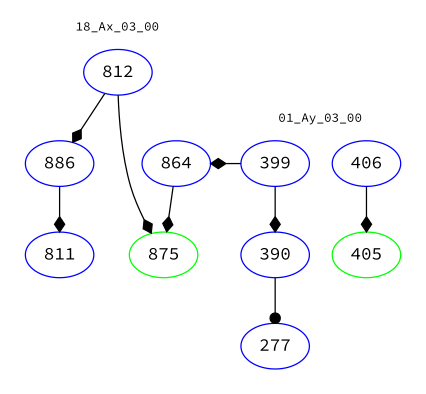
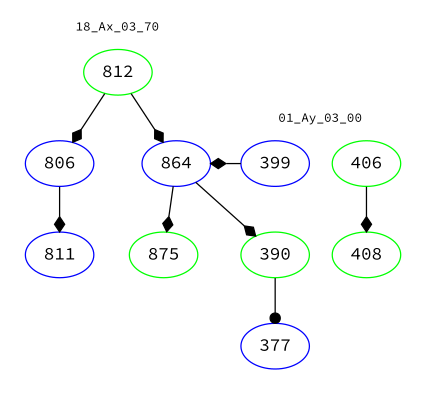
cluster "18_Ax_03_00": label "18_Ax_03_00" -> "18_Ax_03_70"
node "812": color blue -> green
edge "812" -> "875": now "812" -> "864"
node "886": label "886" -> "806"
node "406": color blue -> green
edge "399" -> "390": now "864" -> "390"
node "390": color blue -> green
node "405": label "405" -> "408"
node "277": label "277" -> "377"
